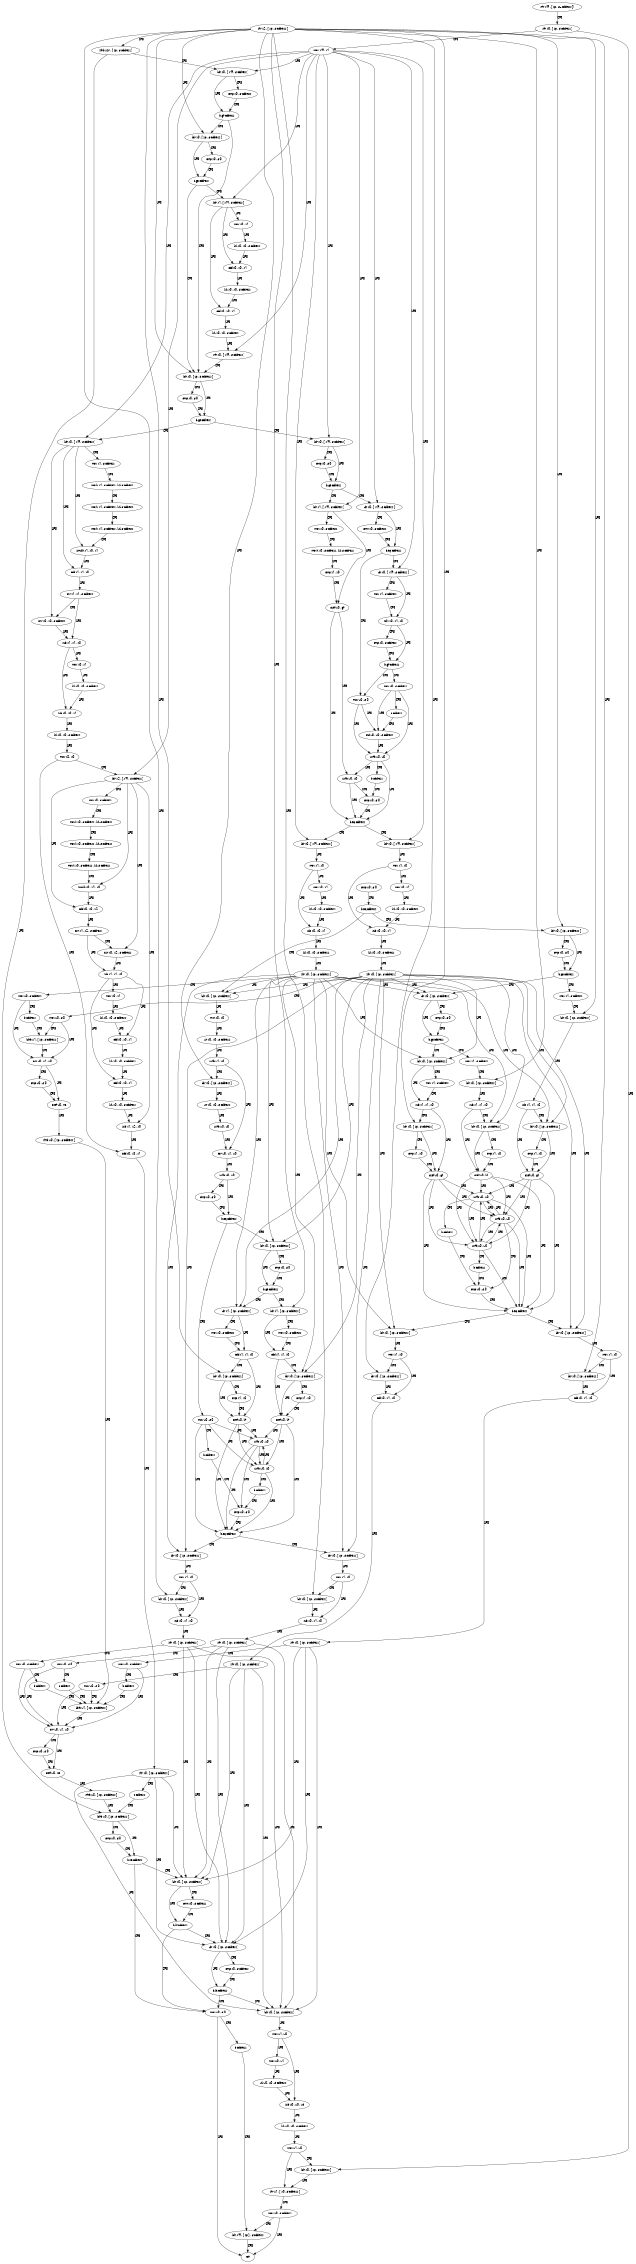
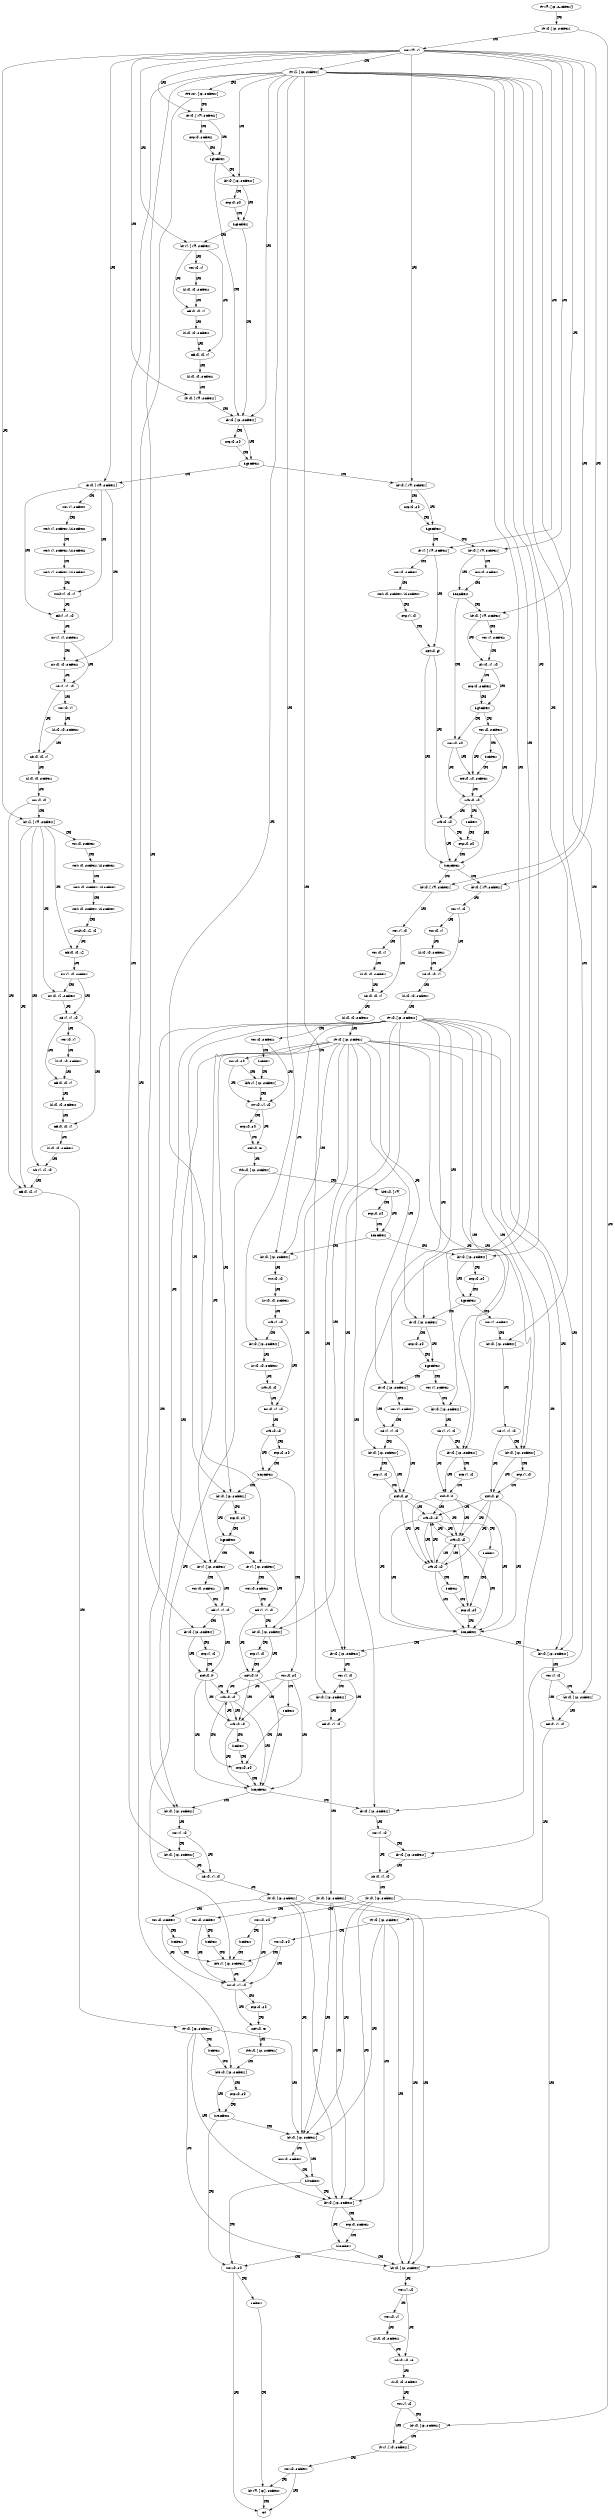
edge "mov x19 , x1" -> "str x2 , [ sp , # address ]": added, label "CFG"
edge "ldr x2 , [ x19 , # address ]" -> "smulh x0 , x2 , x0": now "ldr x2 , [ x19 , # address ]" -> "add x0 , x3 , x1"
node "asr x1 , x2 , # address": label "asr x1 , x2 , # address" -> "asr x1 , x0 , # address"
node "ldrb w0 , [ x19 ]": added
